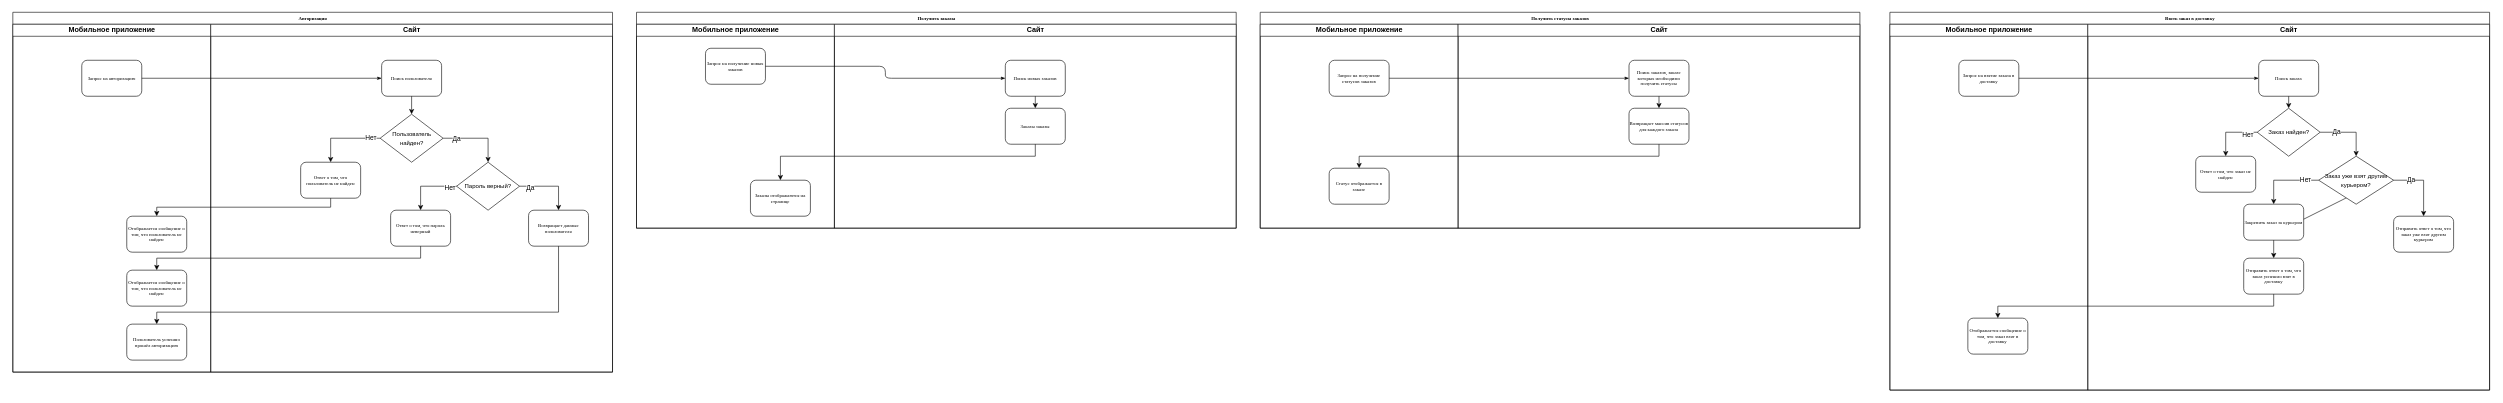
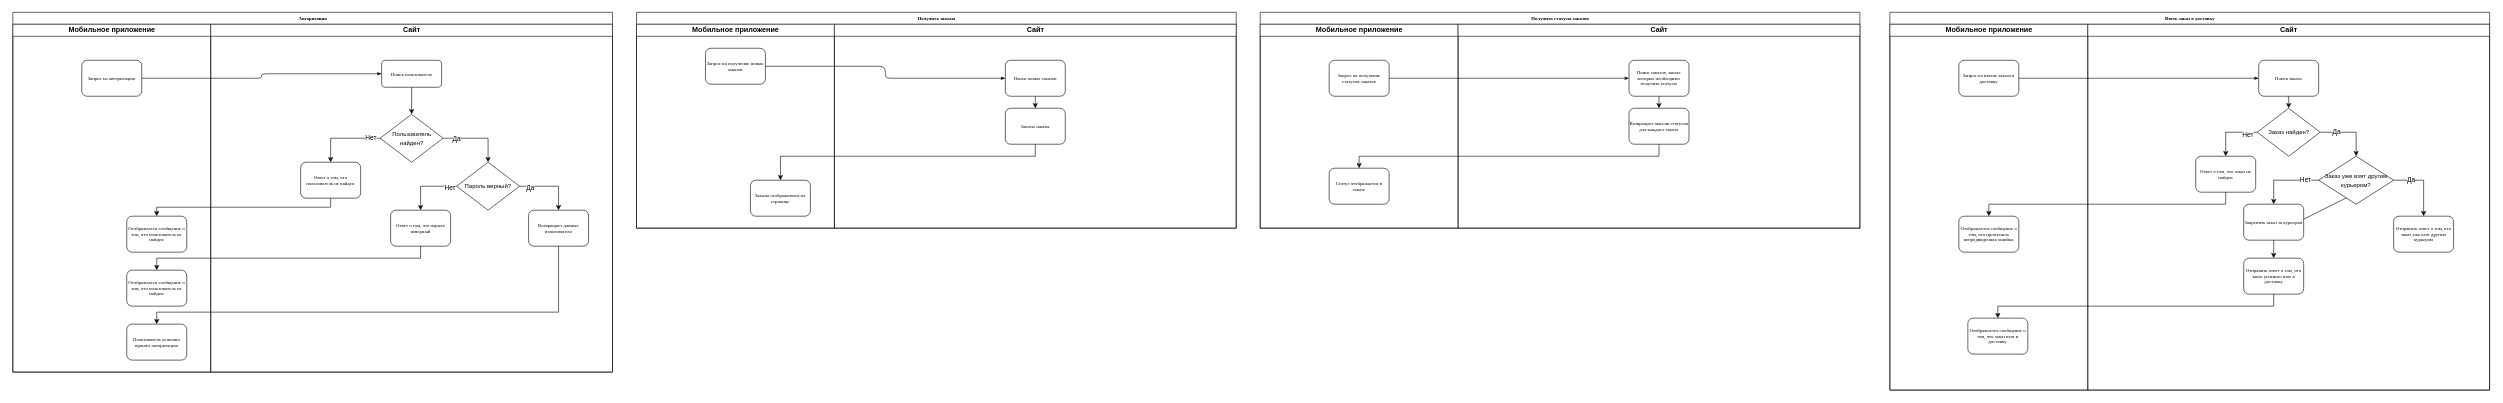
node "Поиск пользователя": size 60x36 -> 60x27
edge "Ответ о том, что заказ не найден" -> "Отображается сообщение о том, что произошла непредвиденная ошибка": added
node "Отображается сообщение о том, что произошла непредвиденная ошибка": added
